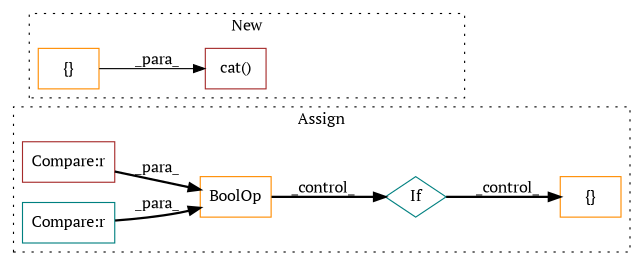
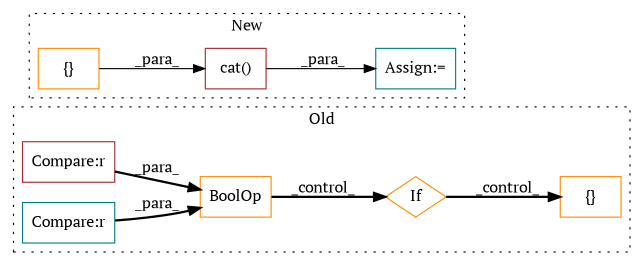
node "Assign:=": added
cluster "Assign": label "Assign" -> "Old"
node "If": color teal -> darkorange
